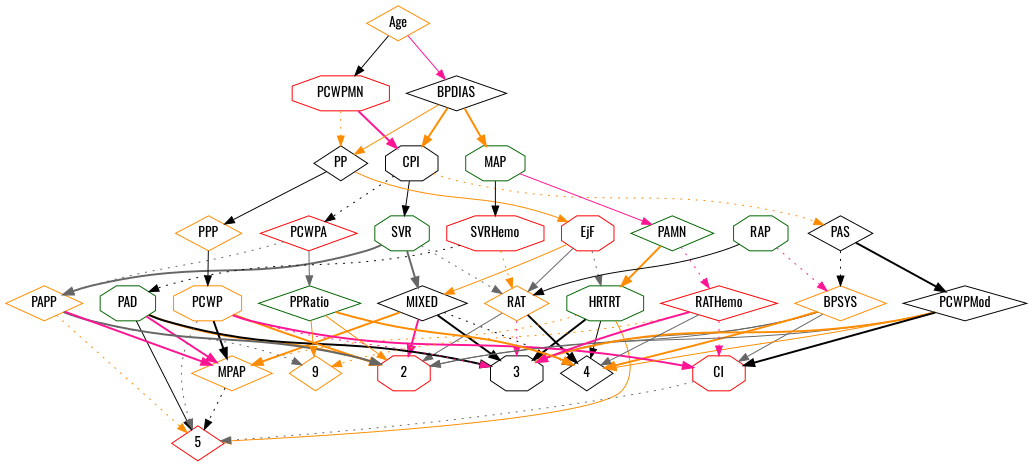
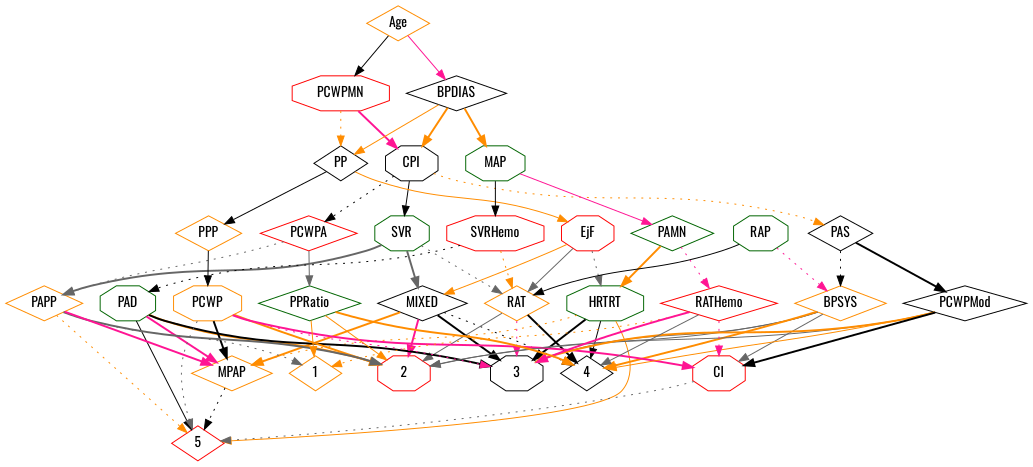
node "9": label "9" -> "1"
